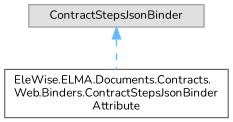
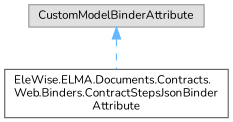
node "ContractStepsJsonBinder": label "ContractStepsJsonBinder" -> "CustomModelBinderAttribute"
